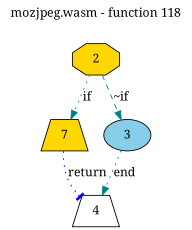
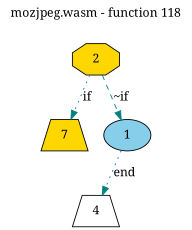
node "3": label "3" -> "1"
edge "7" -> "4": removed, label "return"
